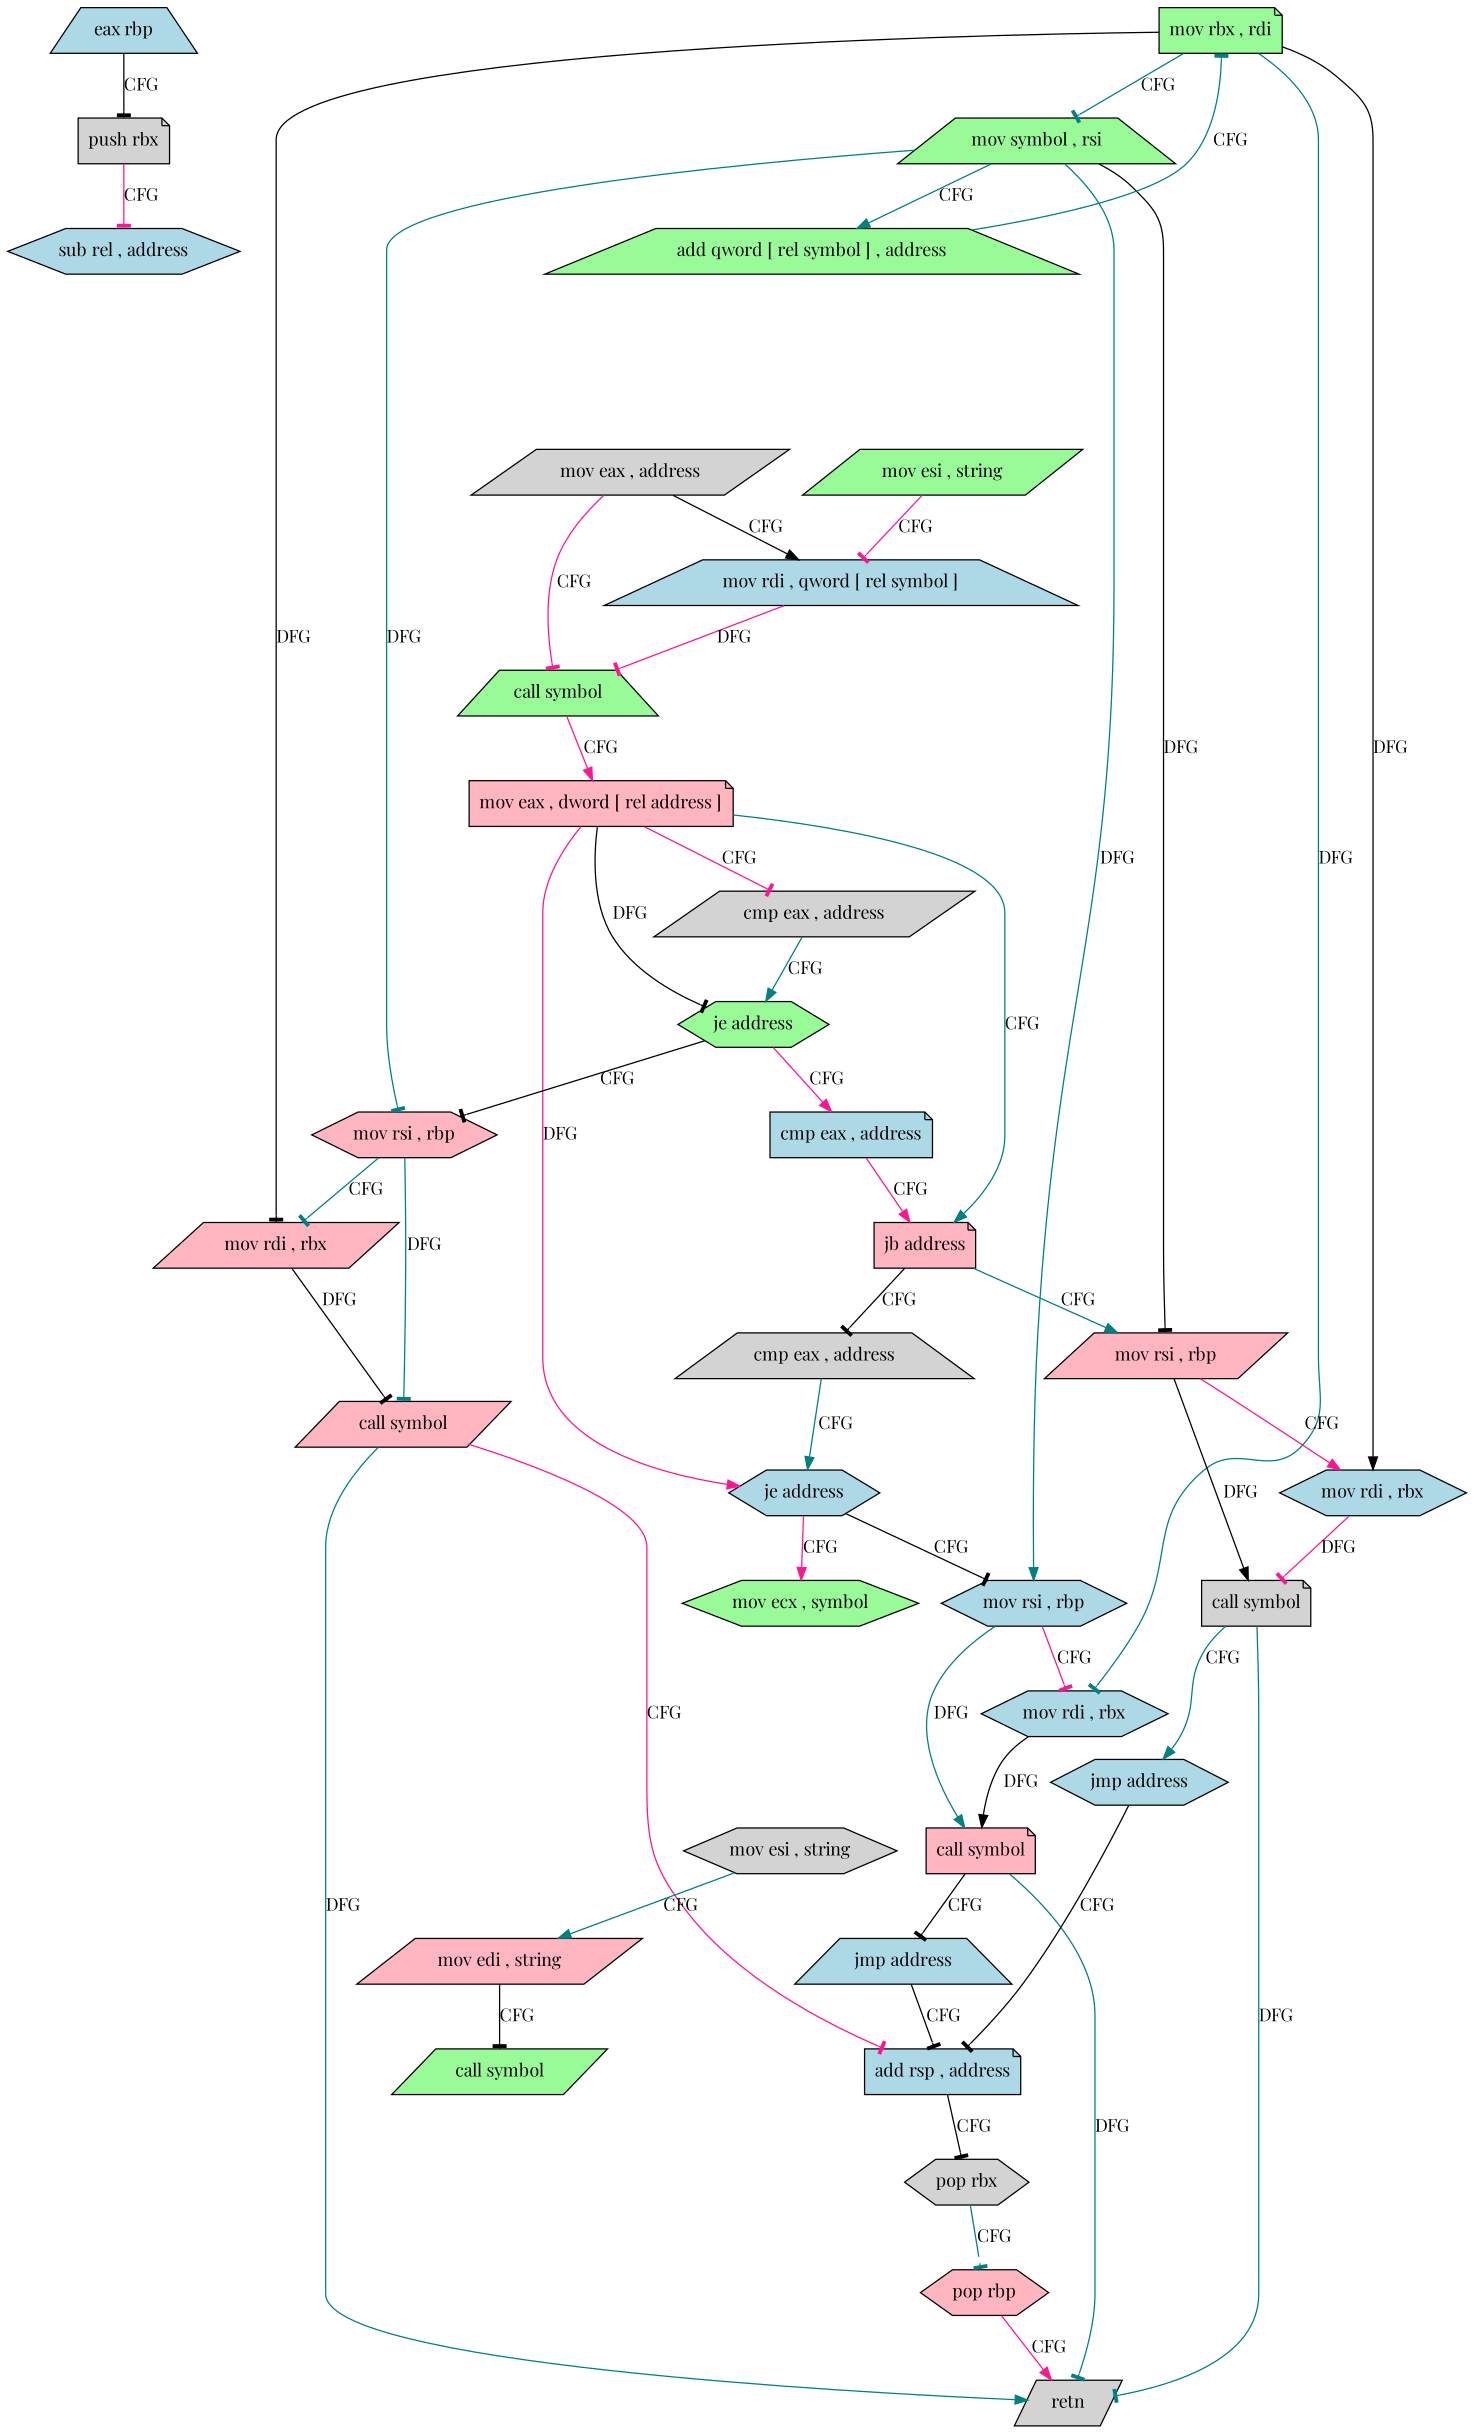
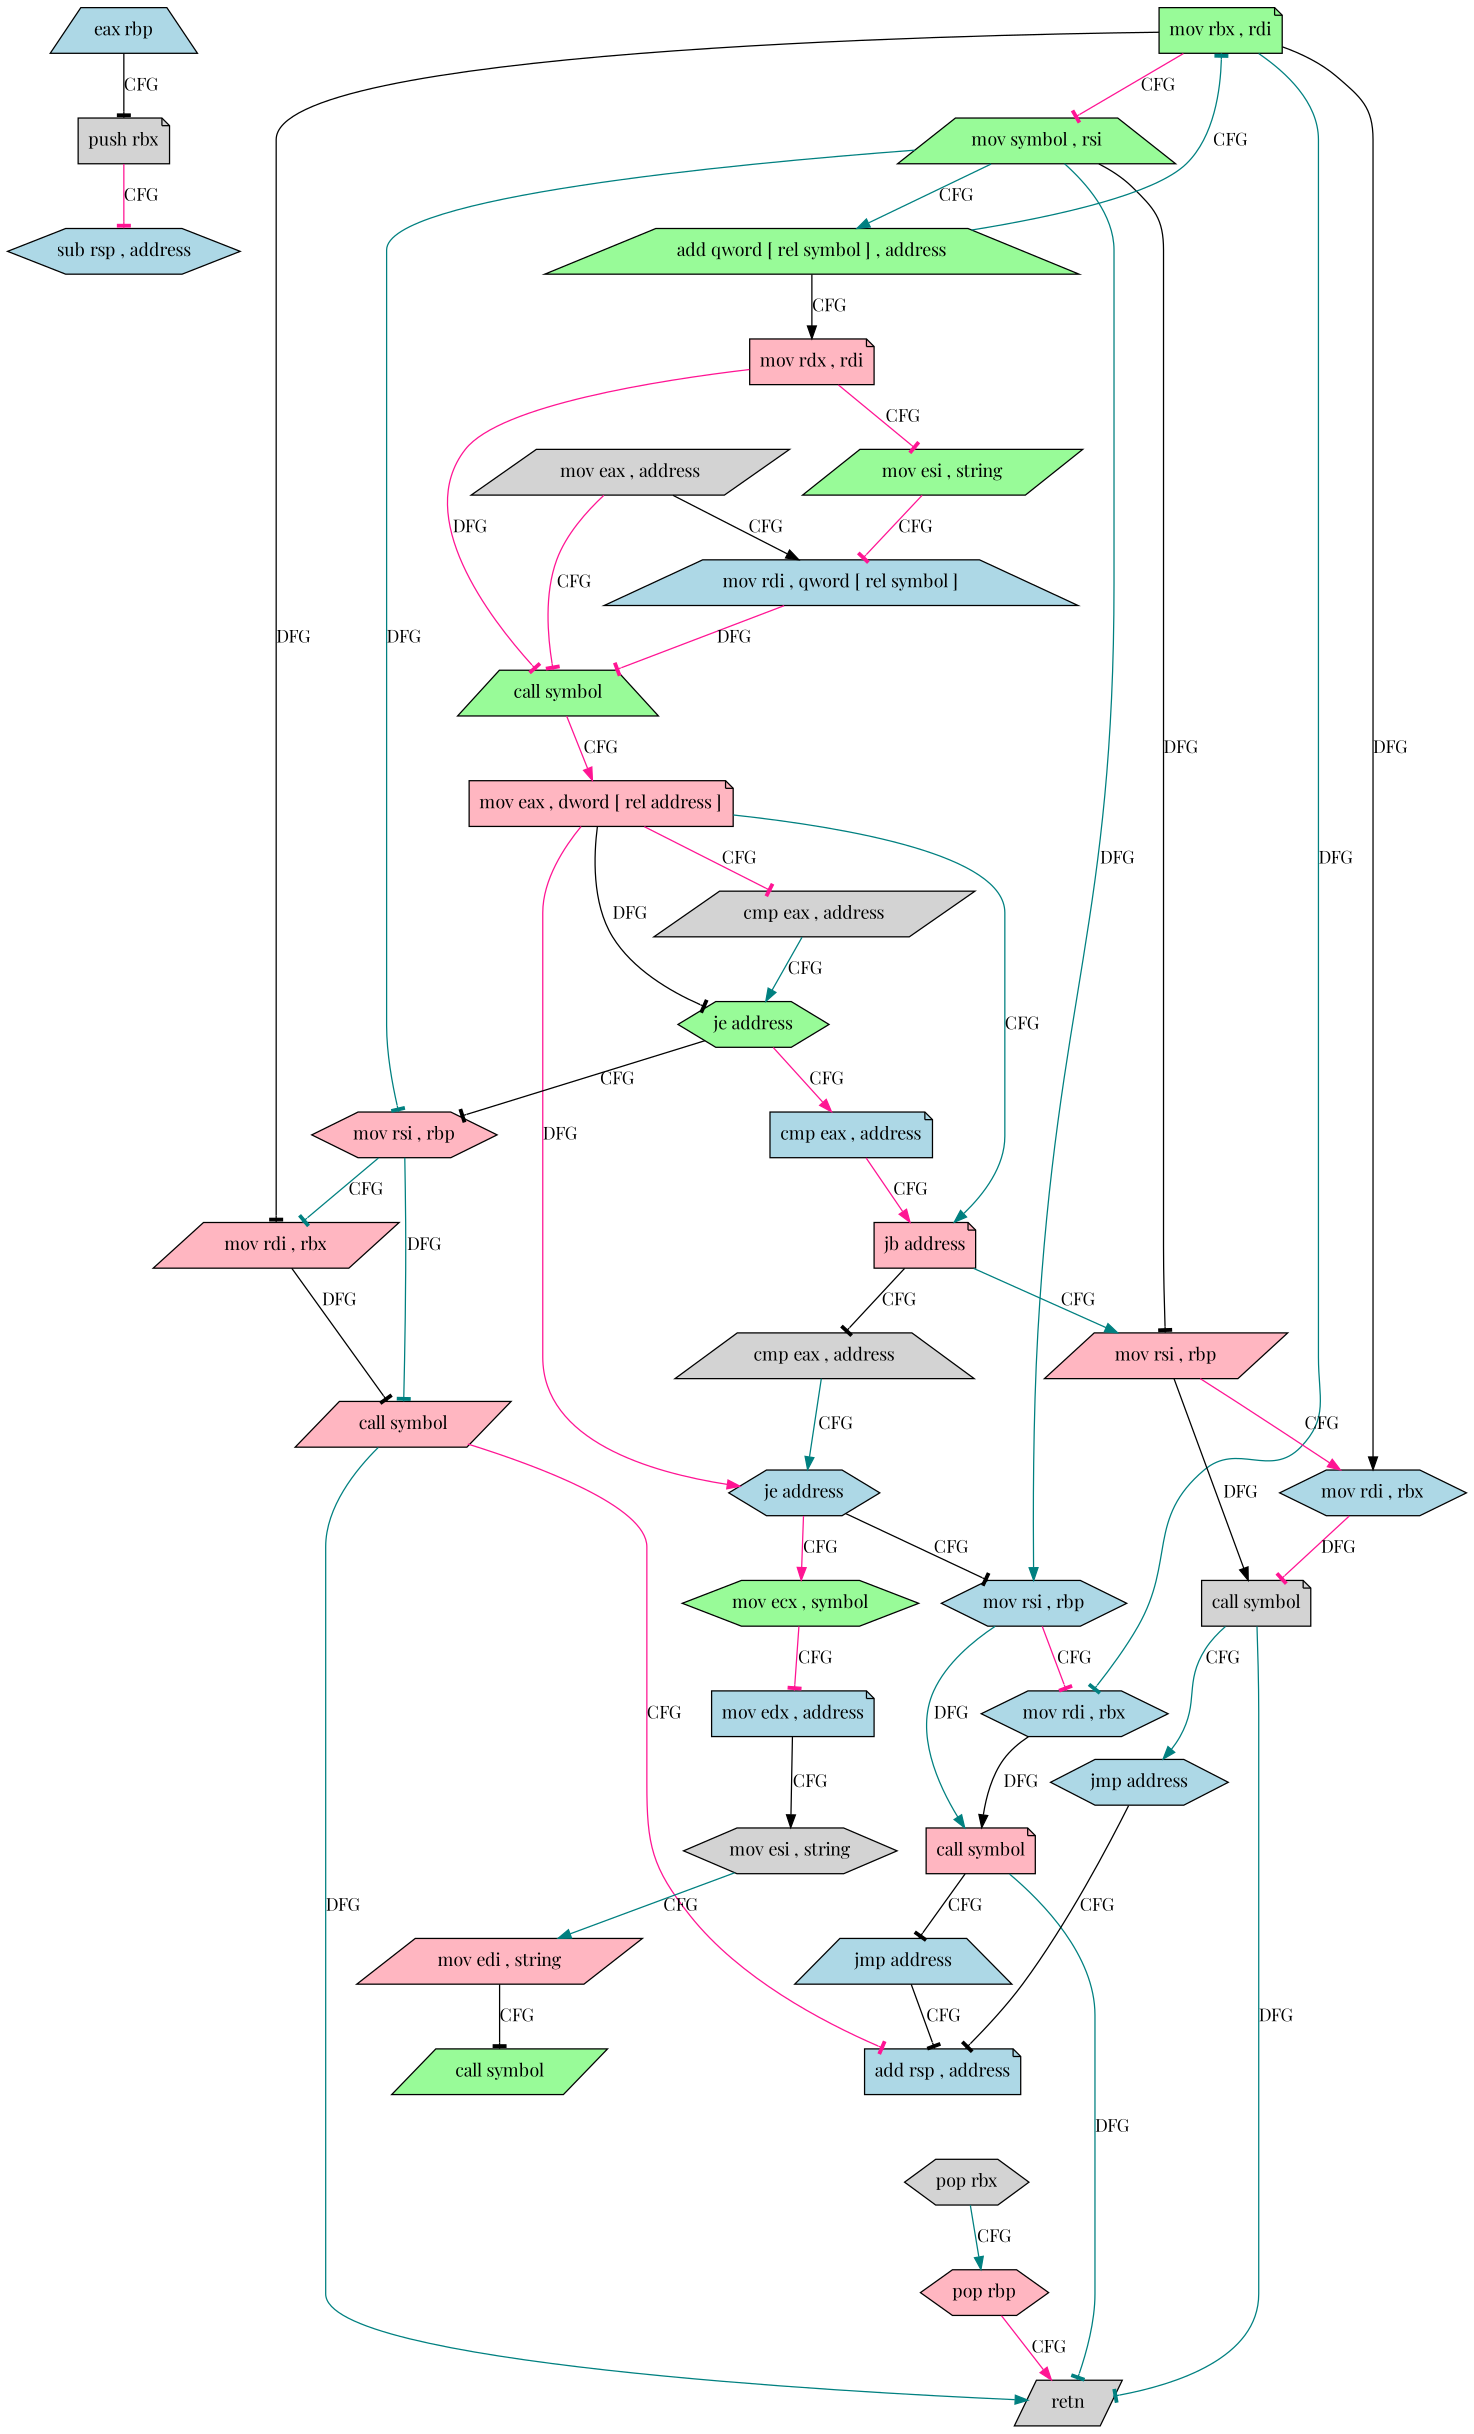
edge "mov rbx , rdi" -> "mov symbol , rsi": color teal -> deeppink
node "sub rel , address": label "sub rel , address" -> "sub rsp , address"
node "mov rdx , rdi": added
node "mov edx , address": added
edge "add rsp , address" -> "pop rbx": removed, label "CFG"
edge "pop rbx" -> "pop rbp": arrowhead tee -> normal
